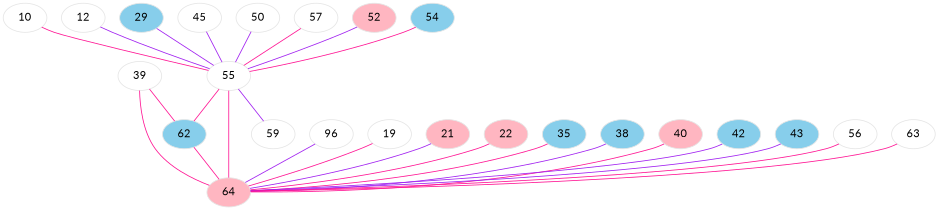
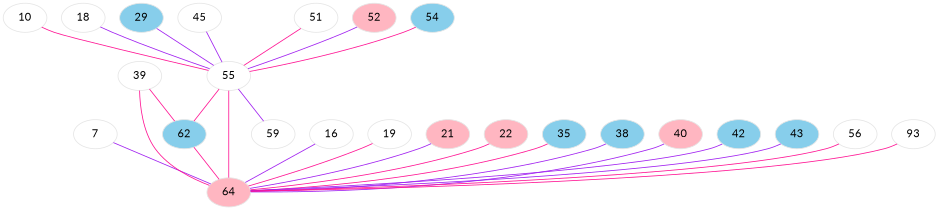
node "12": label "12" -> "18"
node "50": removed
node "57": label "57" -> "51"
node "7": added
node "96": label "96" -> "16"
node "63": label "63" -> "93"
edge "40" -- "64": color deeppink -> purple
